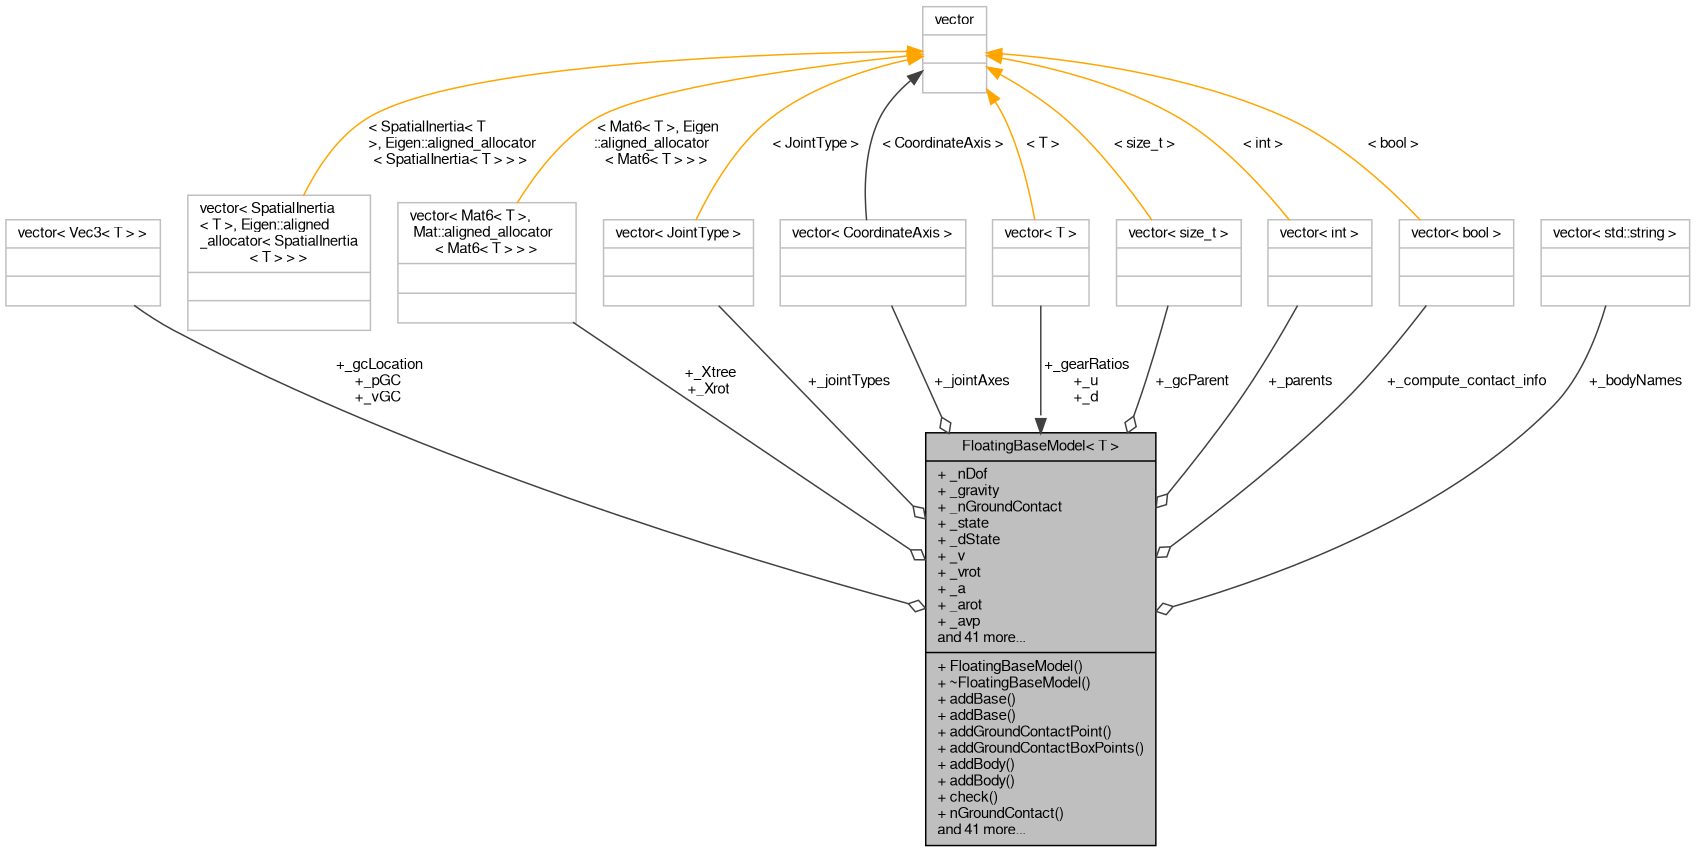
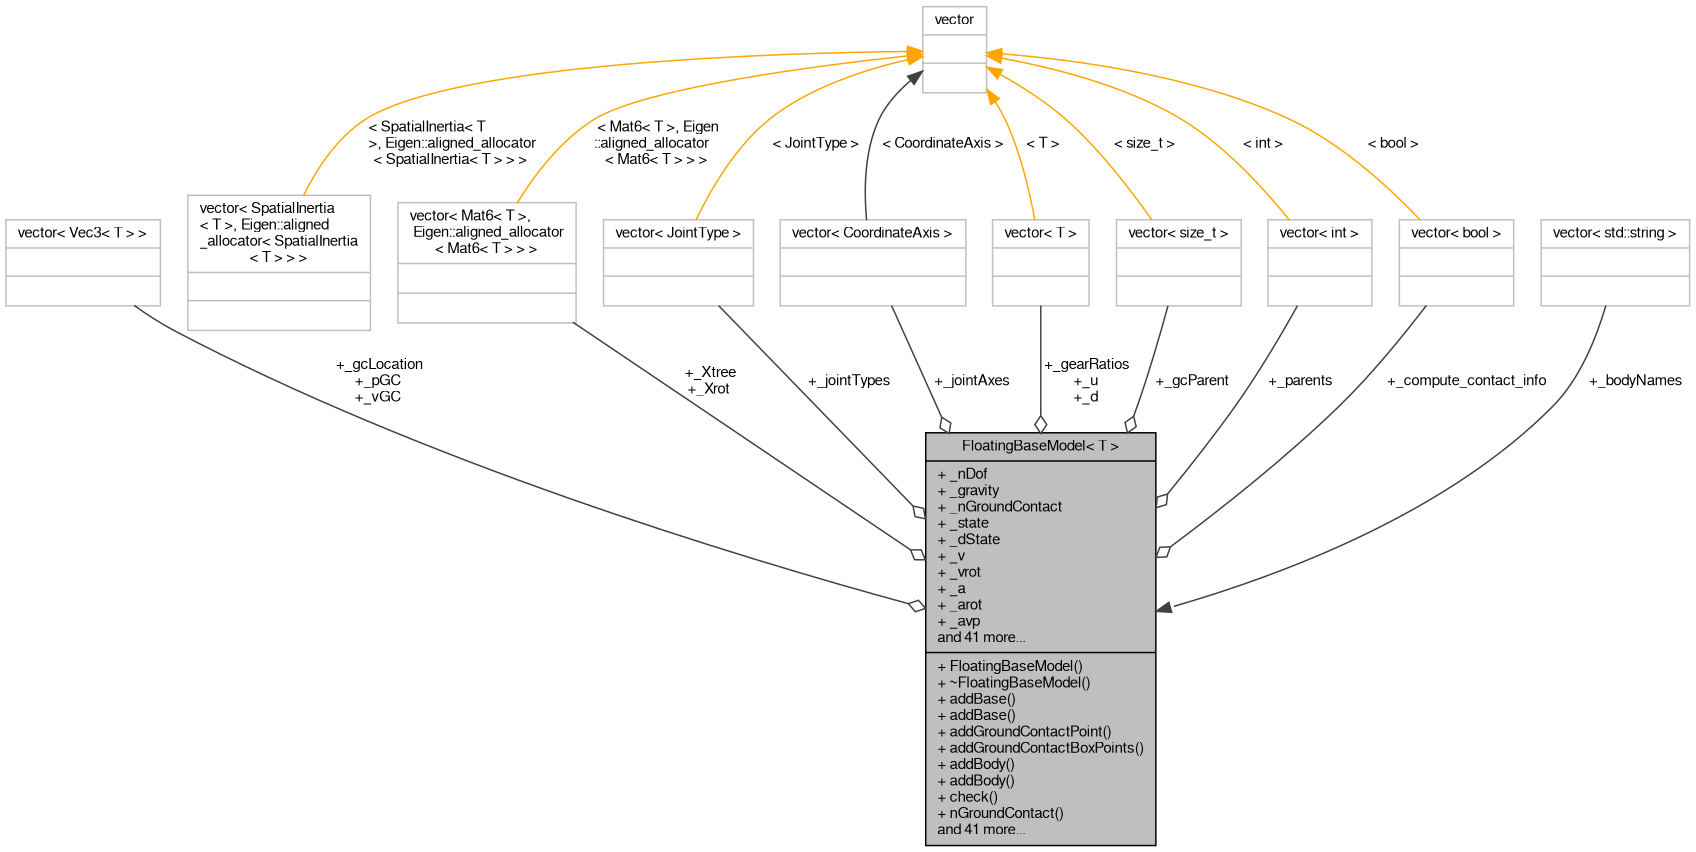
node "vector< Mat6< T >,": text "Mat::aligned_allocator" -> "Eigen::aligned_allocator"
edge "vector< T >" -> "FloatingBaseModel< T >": arrowhead normal -> odiamond
edge "vector< std::string >" -> "FloatingBaseModel< T >": arrowhead odiamond -> normal
